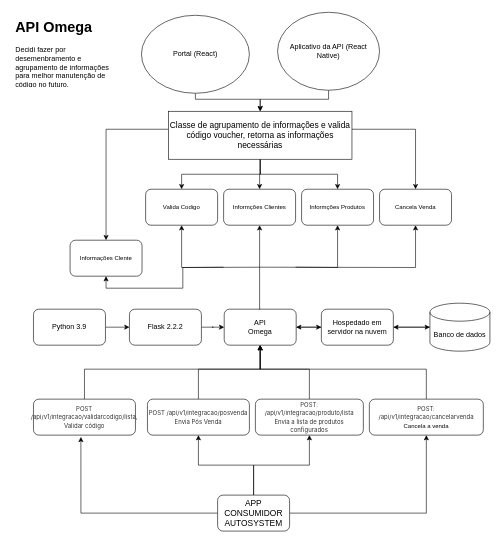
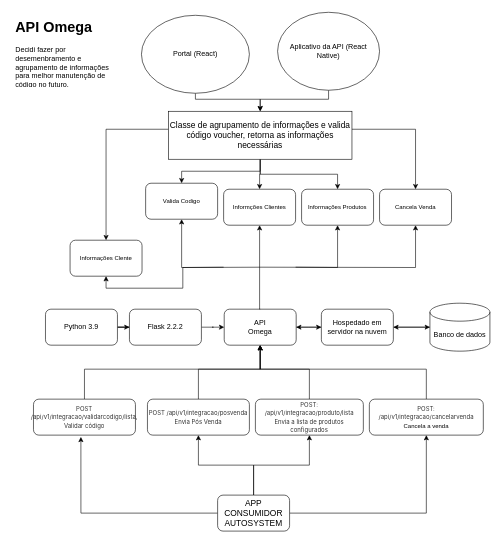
node "Valida Codigo": moved (182, 207) -> (182, 201)
node "Informções Produtos": label "Informções Produtos" -> "Informações Produtos"
node "Python 3.9": moved (69, 327) -> (81, 327)
